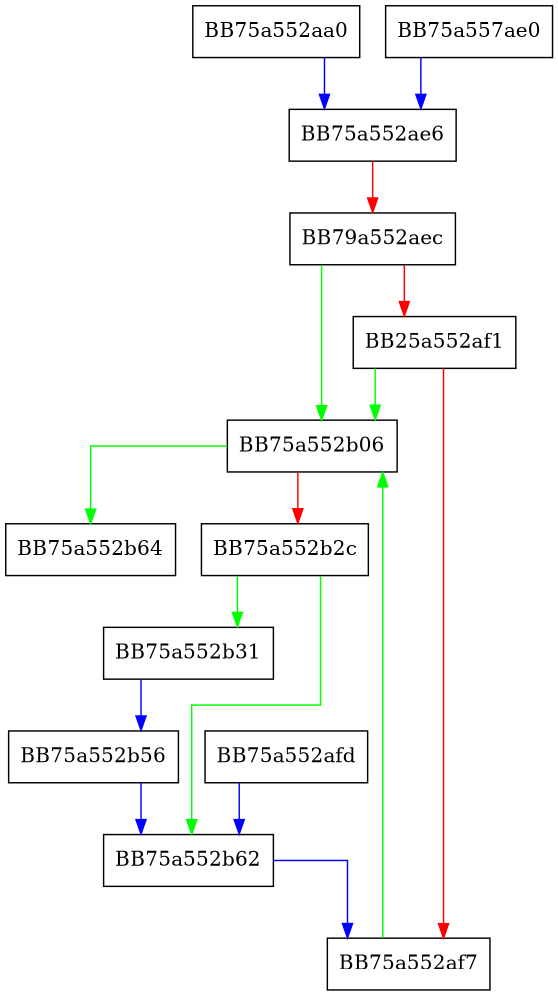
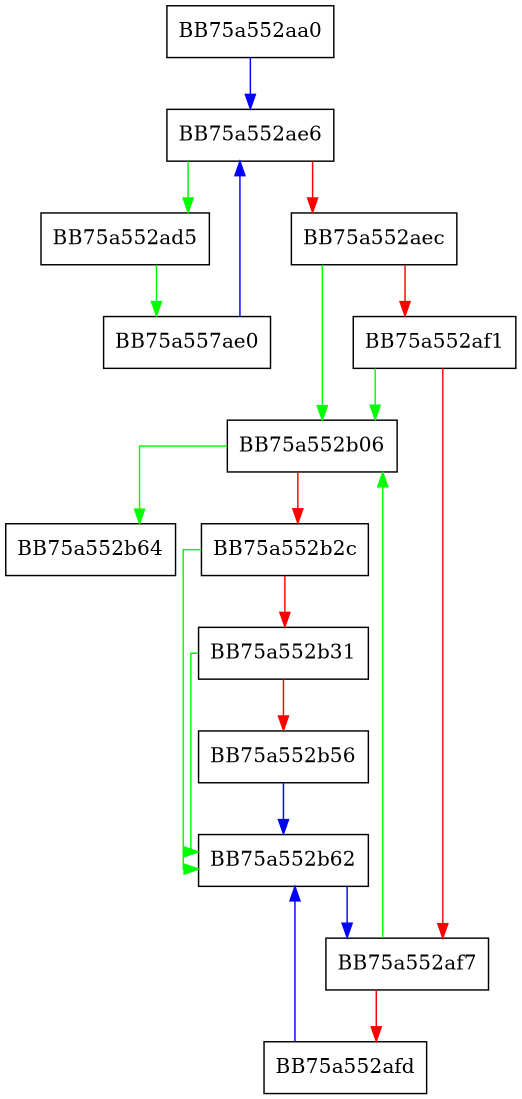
node "BB75a552ad5": added
node "BB79a552aec": label "BB79a552aec" -> "BB75a552aec"
node "BB25a552af1": label "BB25a552af1" -> "BB75a552af1"
edge "BB75a552b2c" -> "BB75a552b31": color green -> red
edge "BB75a552b31" -> "BB75a552b56": color blue -> red
edge "BB75a552b31" -> "BB75a552b62": added
edge "BB75a552af7" -> "BB75a552afd": added
